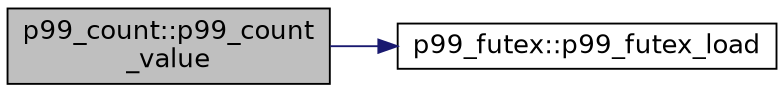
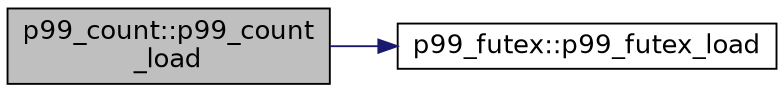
node "p99_count::p99_count _value": label "p99_count::p99_count _value" -> "p99_count::p99_count _load"
